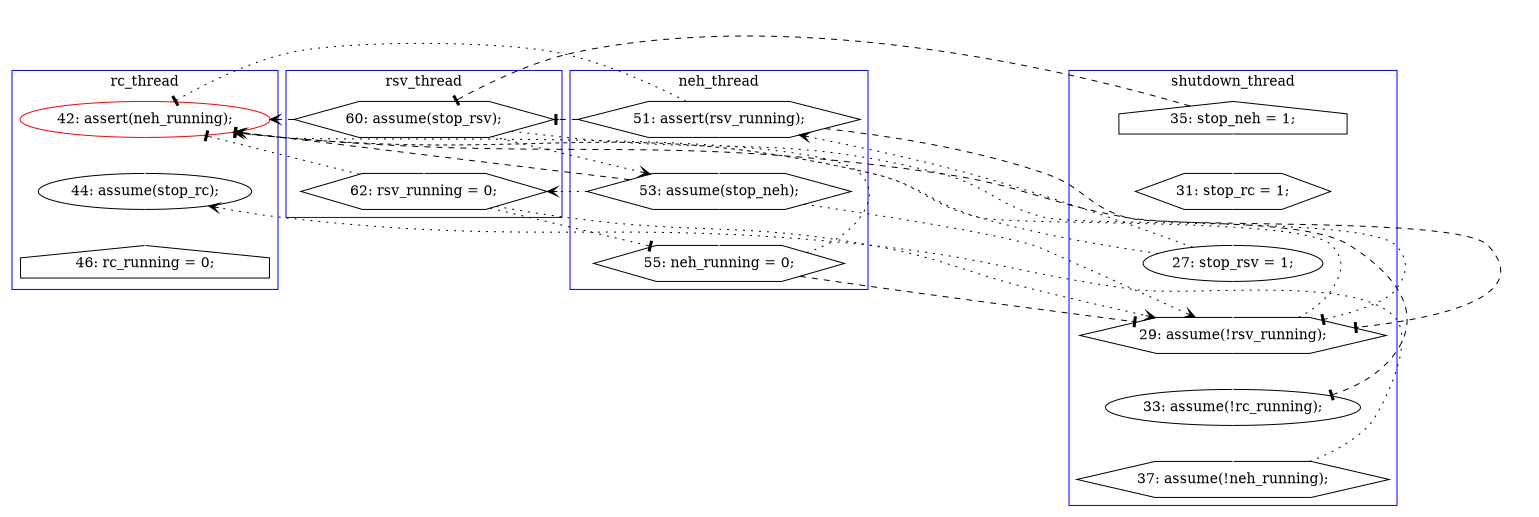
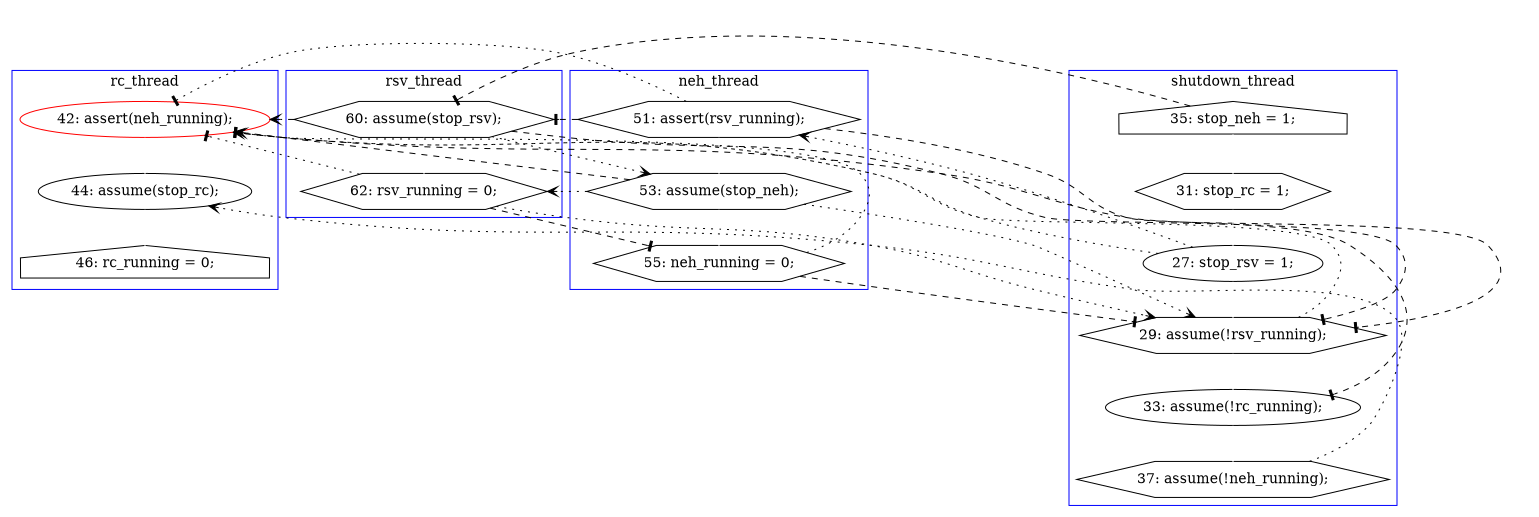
edge "60: assume(stop_rsv);" -> "29: assume(!rsv_running);": style dotted -> dashed
edge "62: rsv_running = 0;" -> "55: neh_running = 0;": style dotted -> dashed
